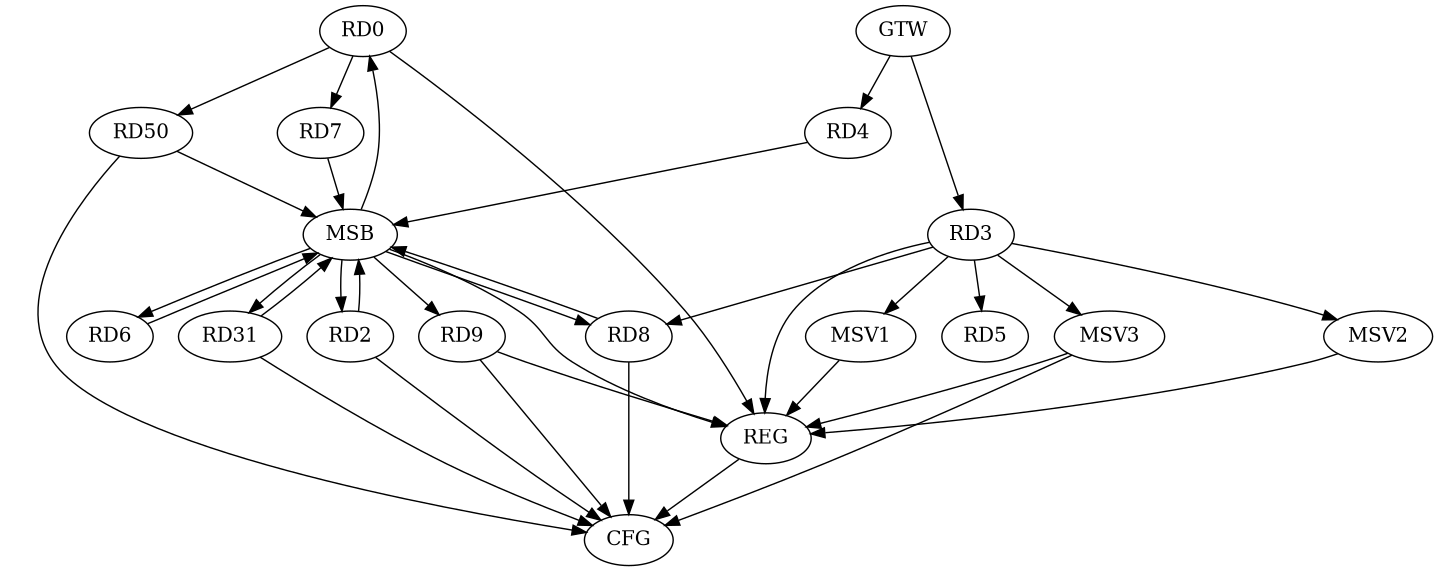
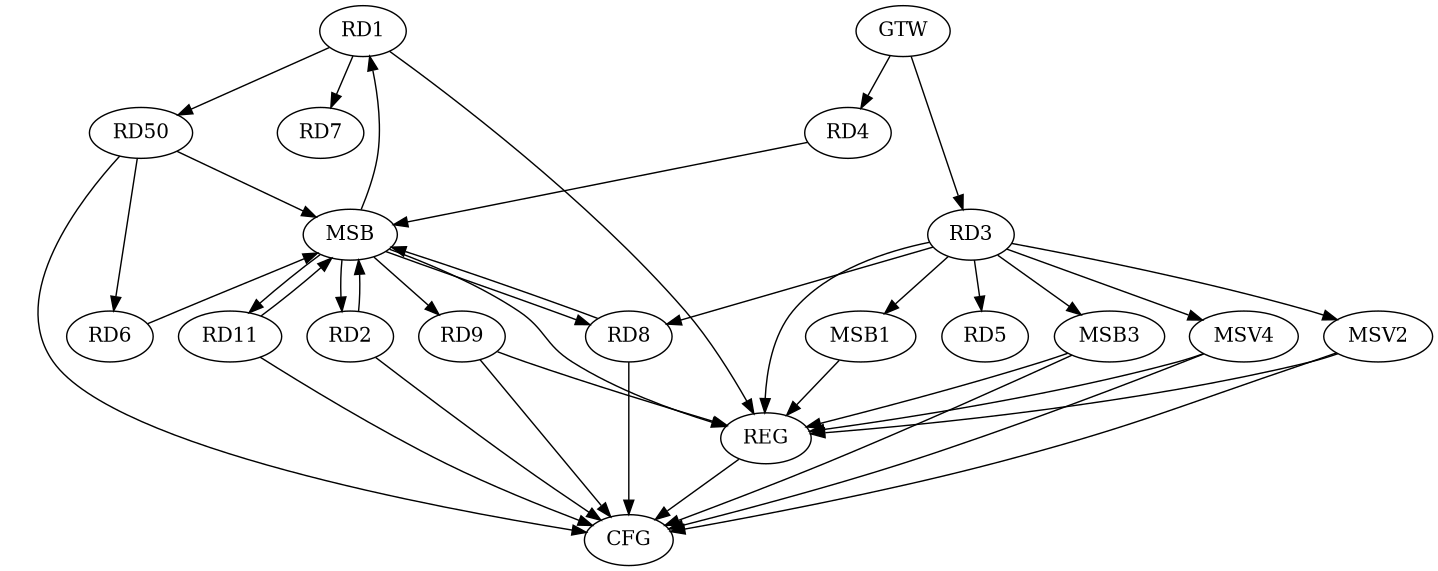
node "RD0": label "RD0" -> "RD1"
edge "RD7" -> "MSB": removed
edge "MSB" -> "RD6": now "RD50" -> "RD6"
node "RD31": label "RD31" -> "RD11"
node "MSV1": label "MSV1" -> "MSB1"
node "MSV3": label "MSV3" -> "MSB3"
node "MSV4": added
edge "MSV2" -> "CFG": added
